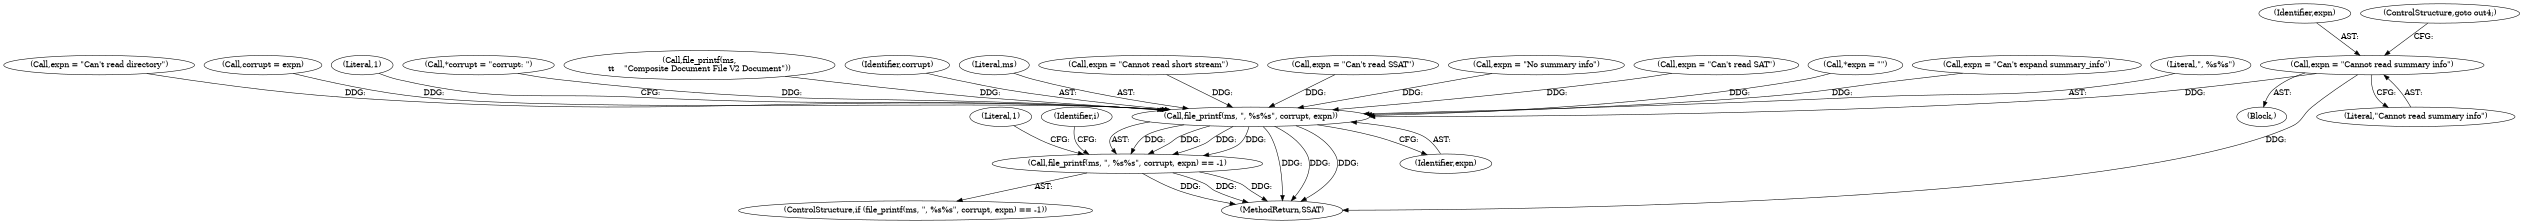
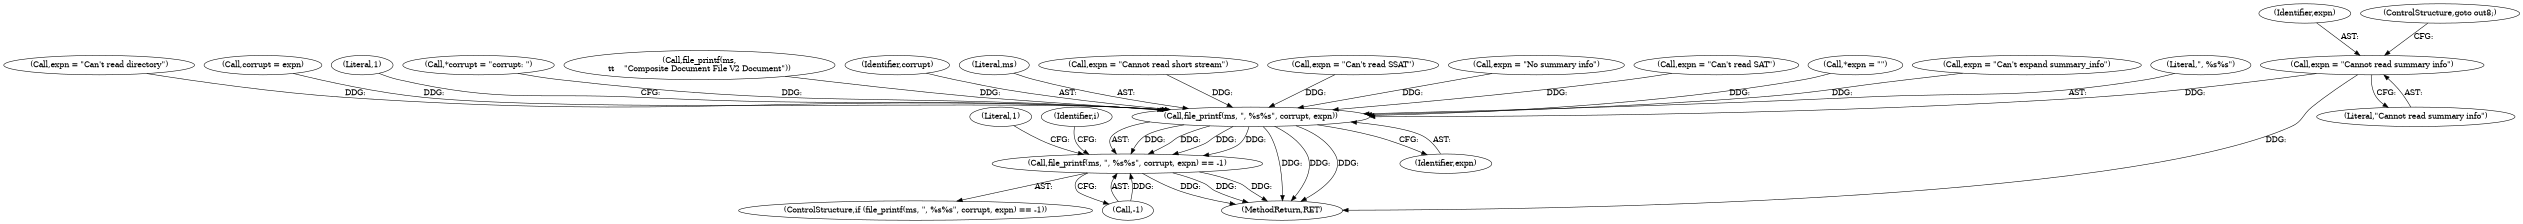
node "(ControlStructure,goto out4;)": label "(ControlStructure,goto out4;)" -> "(ControlStructure,goto out8;)"
node "(Block,)": removed
node "(Call,-1)": added
node "(MethodReturn,SSAT)": label "(MethodReturn,SSAT)" -> "(MethodReturn,RET)"
